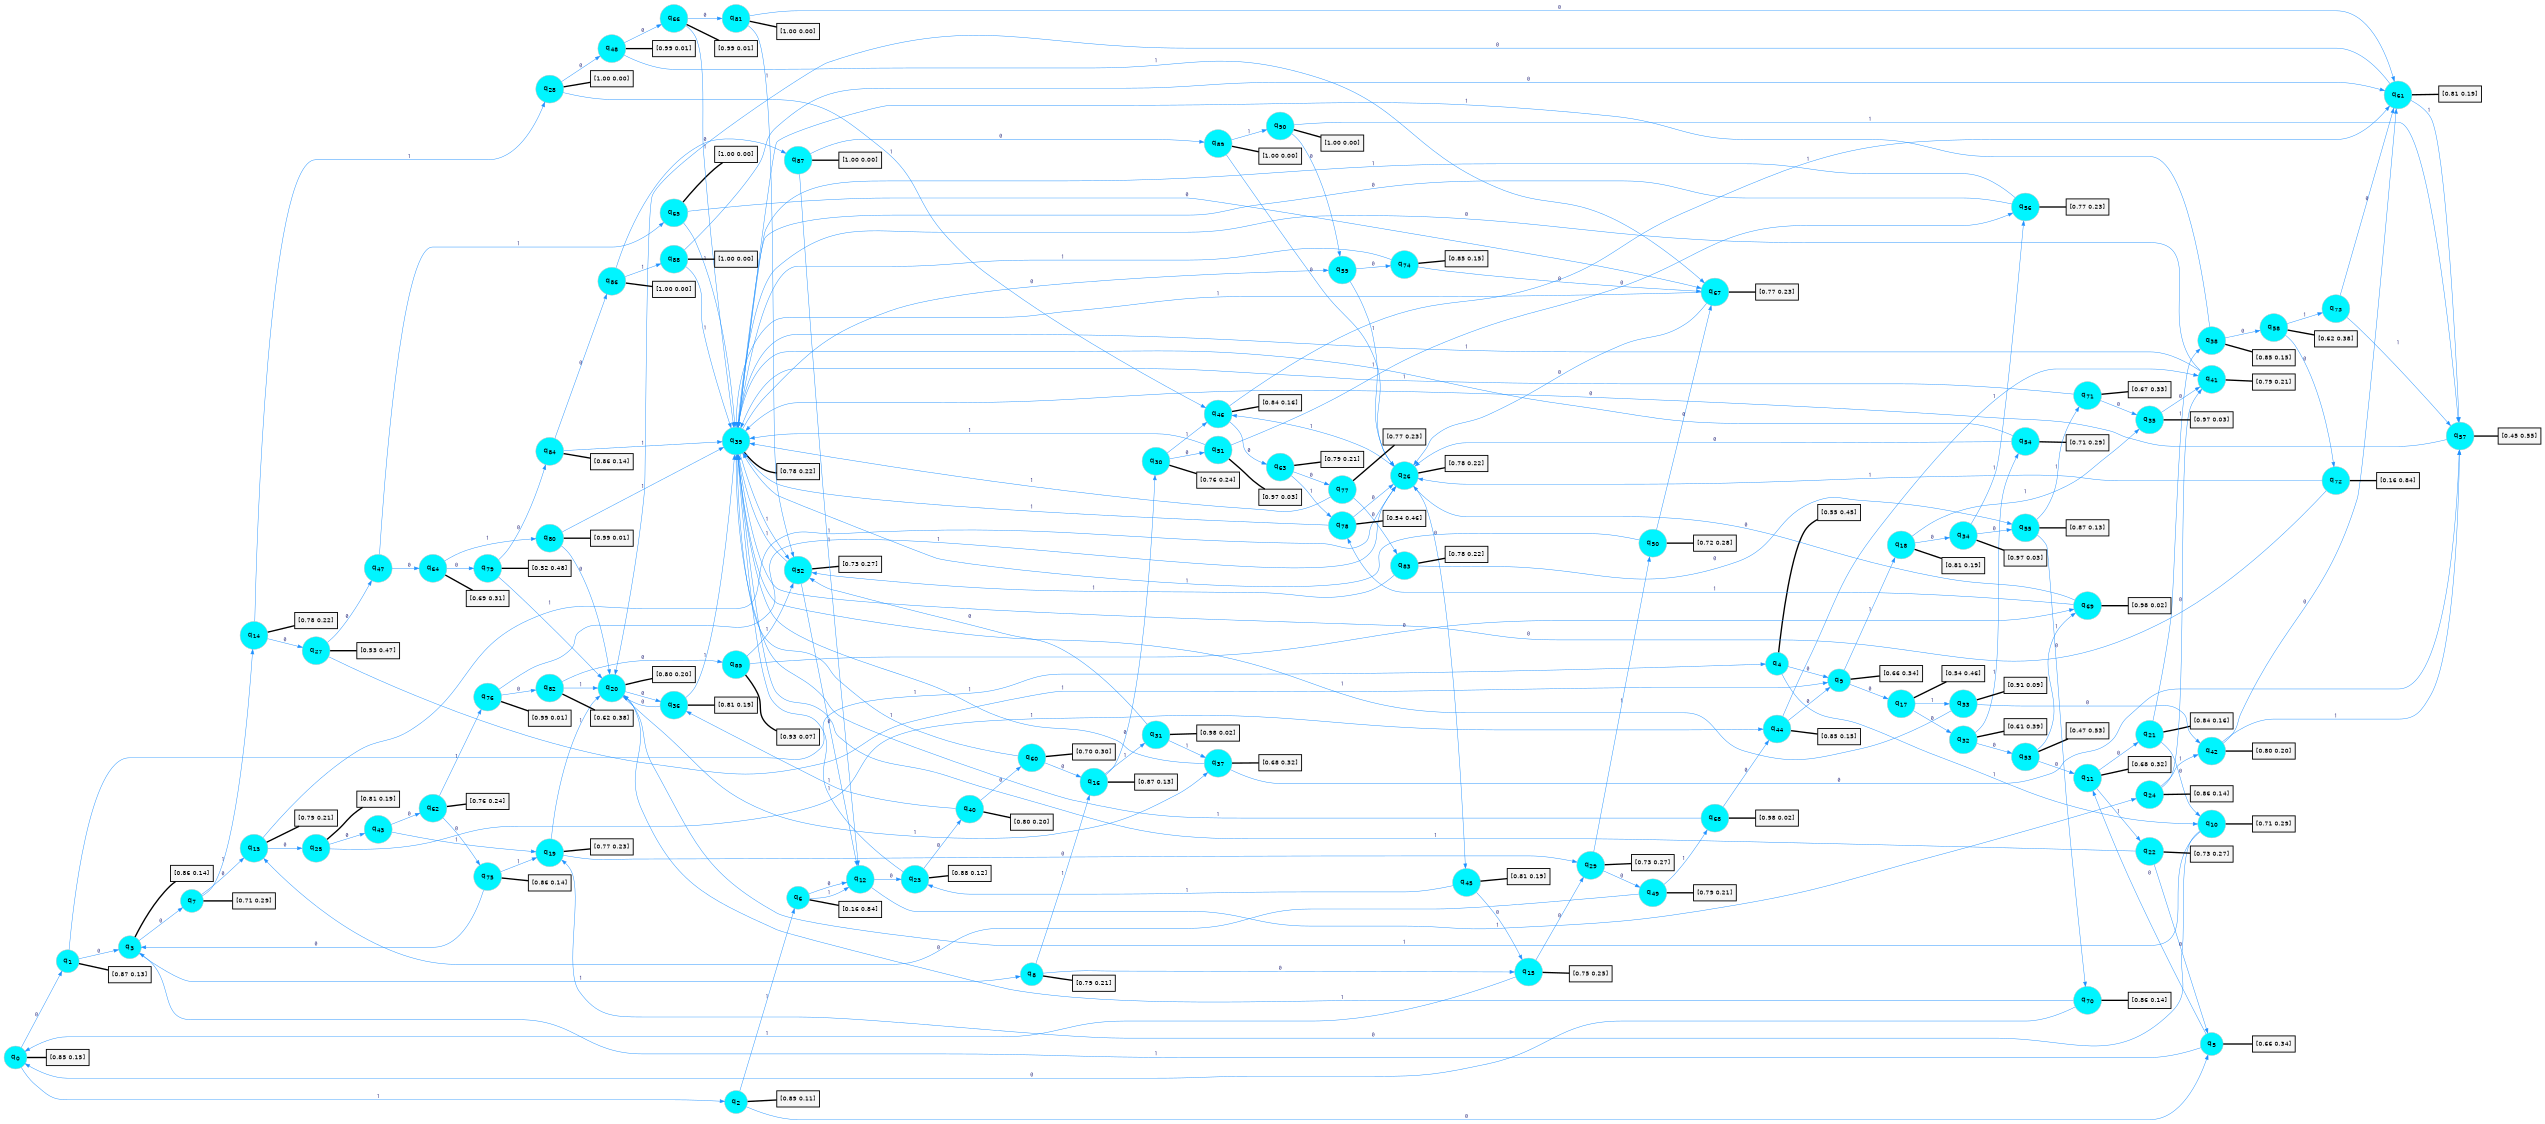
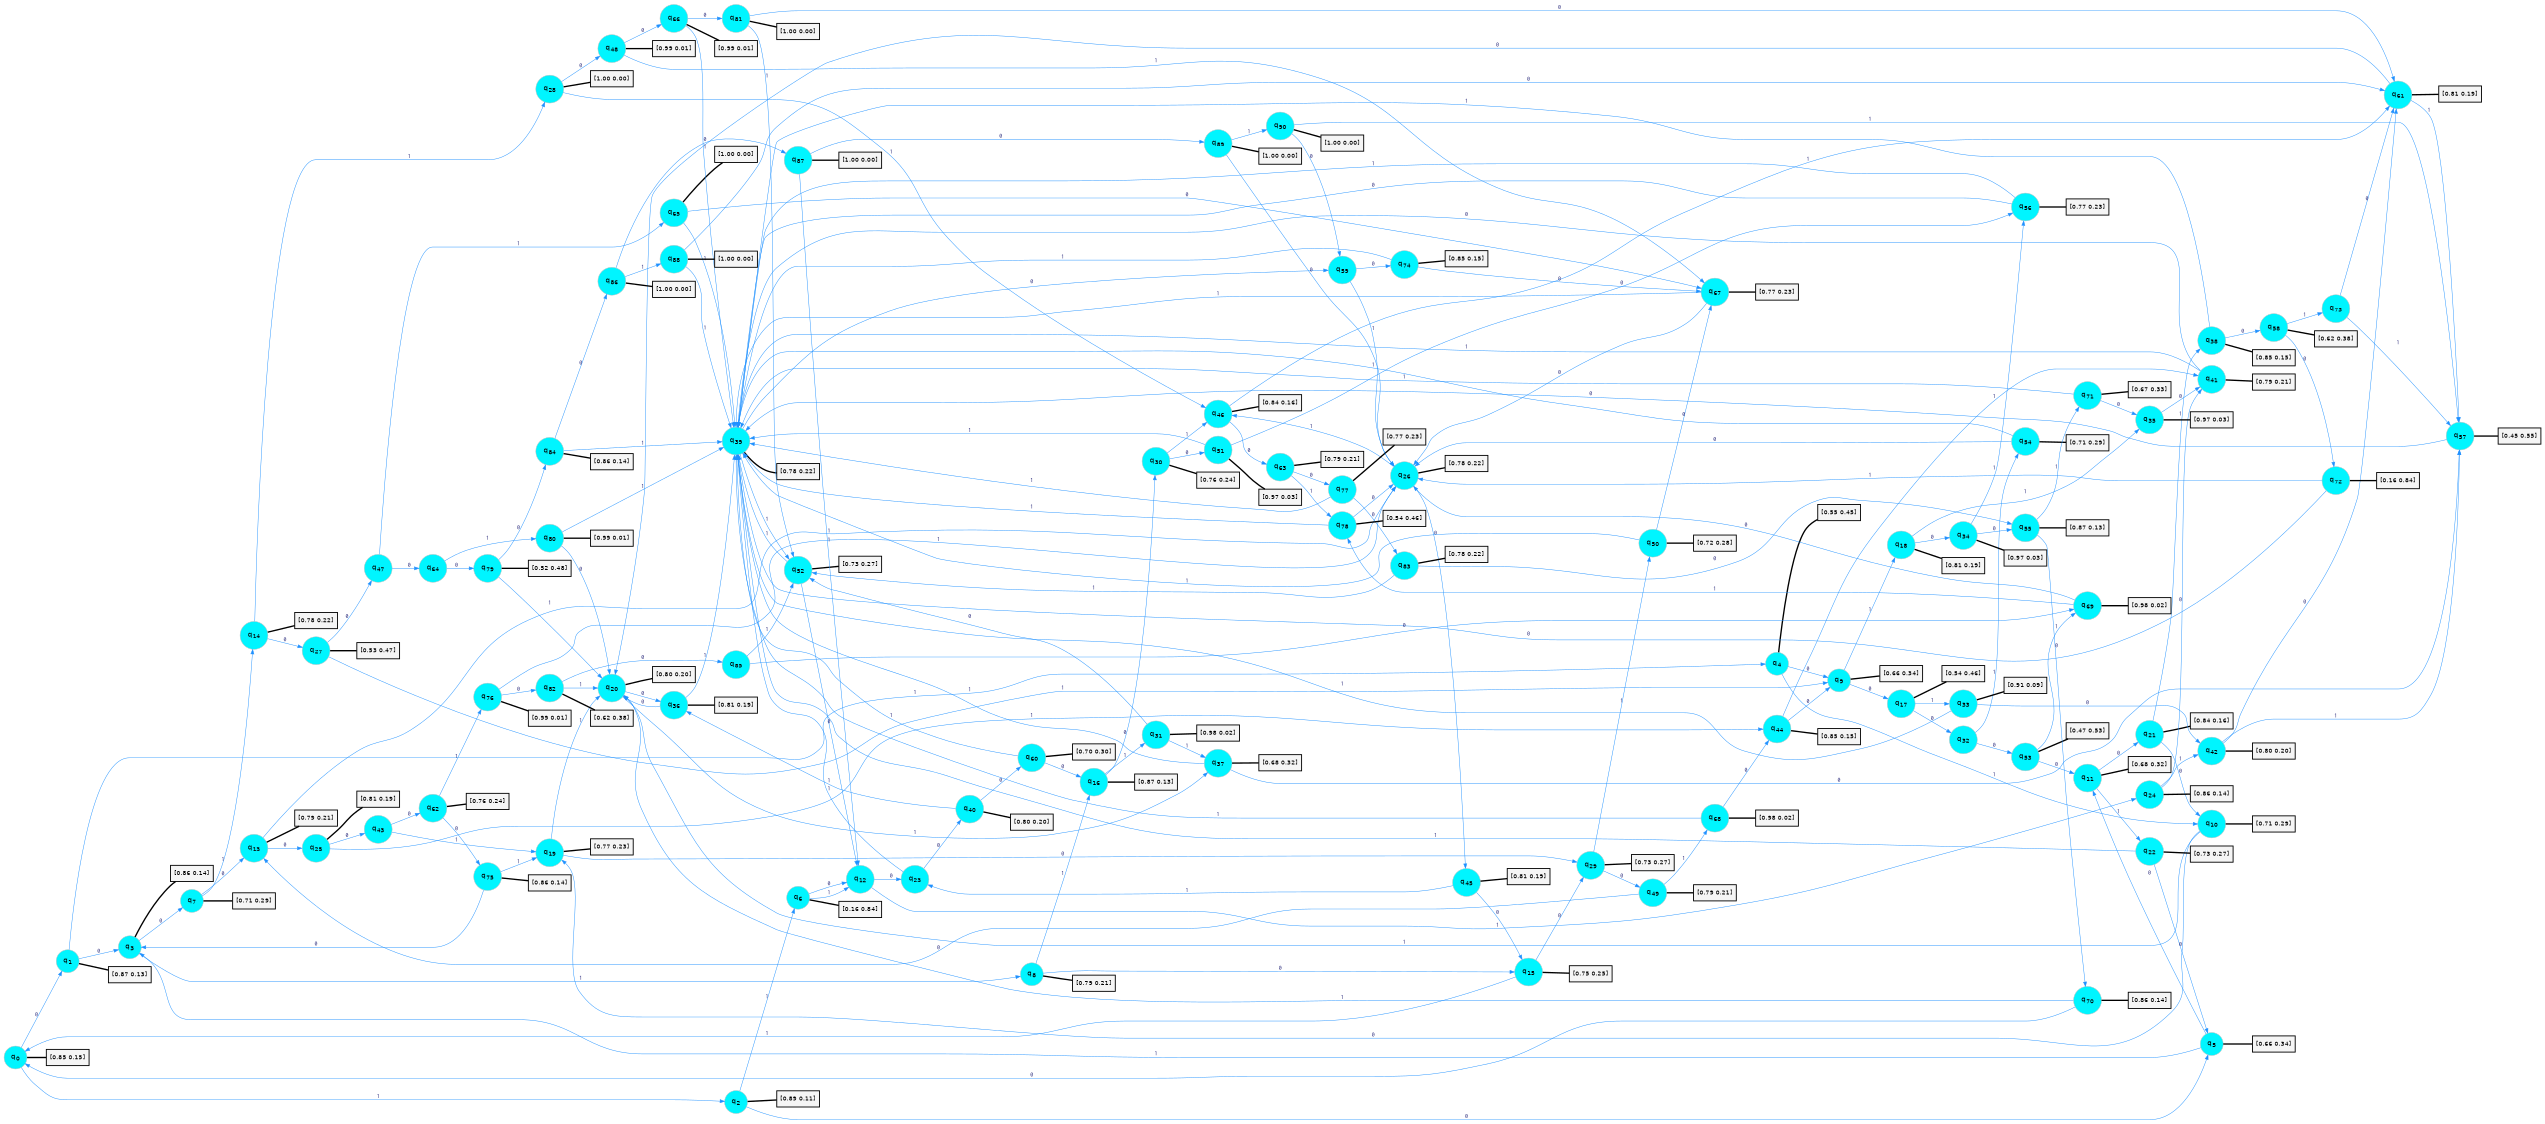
node "[0.69 0.31]": removed
node "[0.61 0.39]": removed
node "[0.93 0.07]": removed
node "[0.88 0.12]": removed
